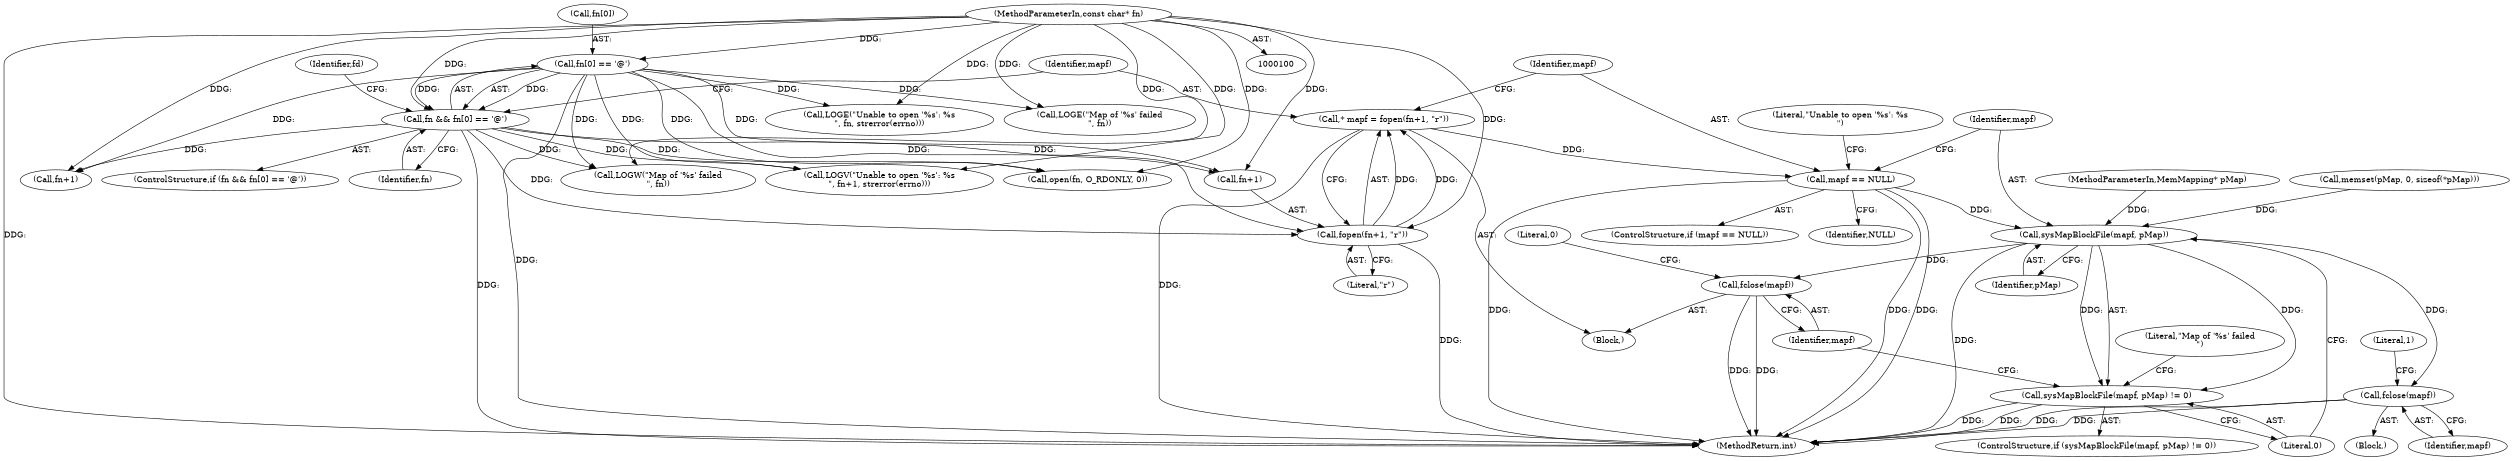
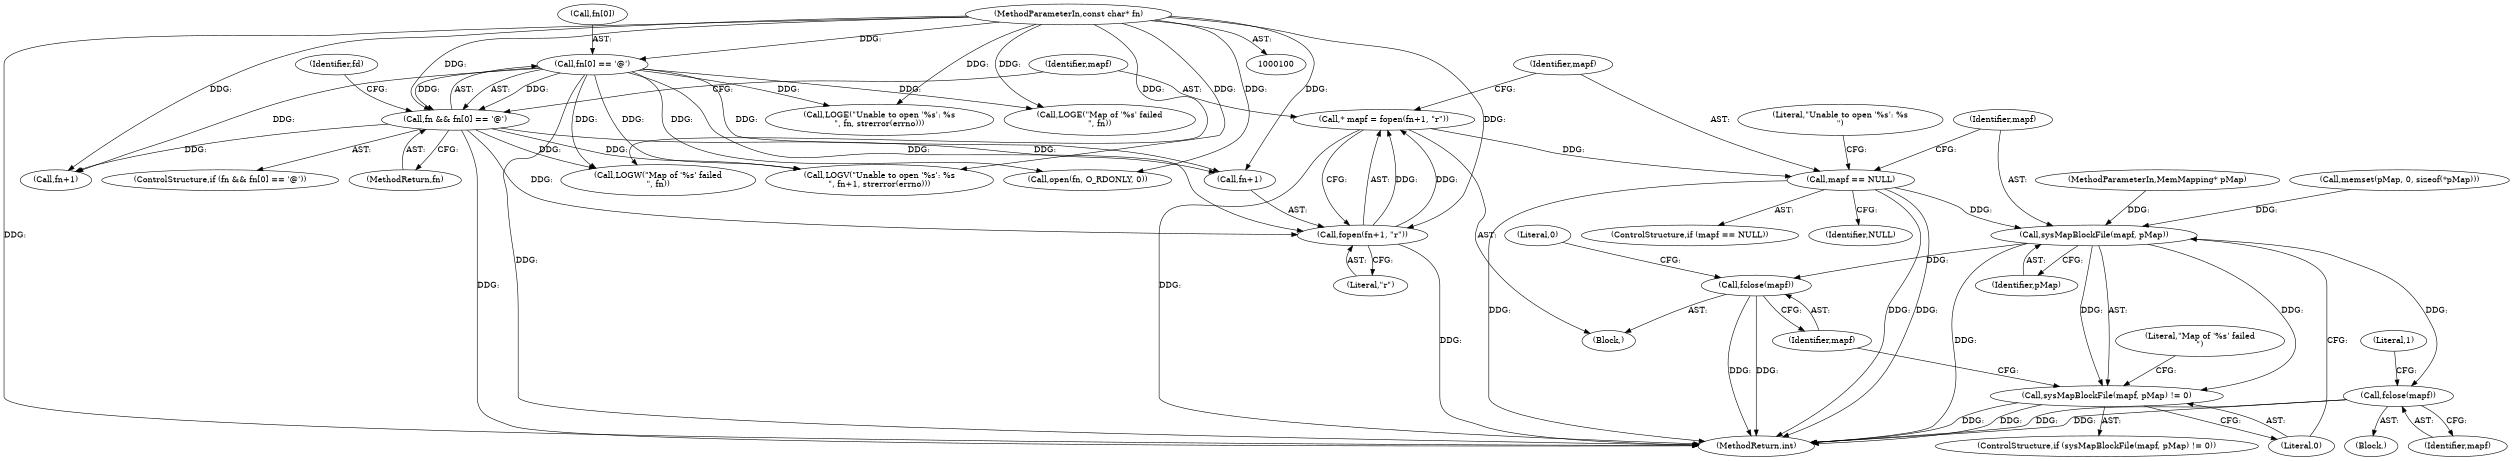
edge "(Call,fn && fn[0] == '@')" -> "(Call,open(fn, O_RDONLY, 0))": removed, label "DDG:"
node "(Identifier,fn)": label "(Identifier,fn)" -> "(MethodReturn,fn)"
